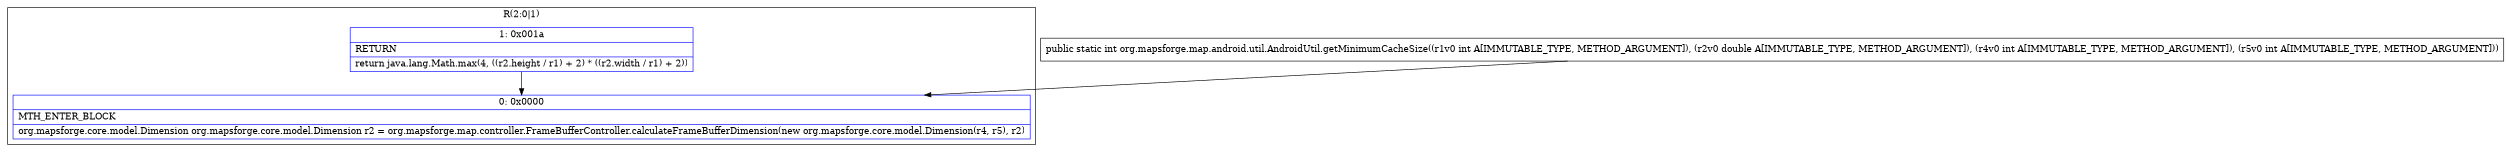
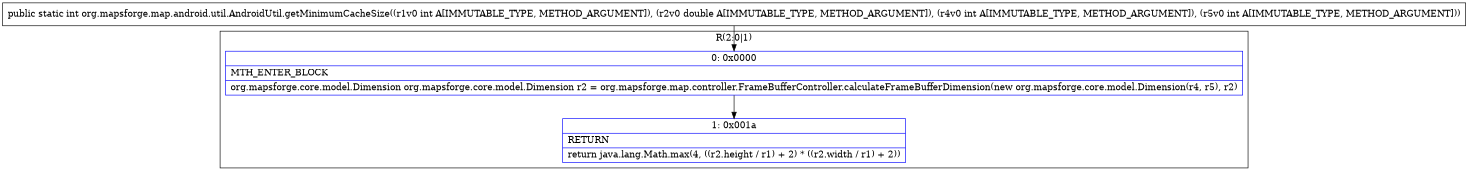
edge "1: 0x001a" -> "0: 0x0000": reversed
